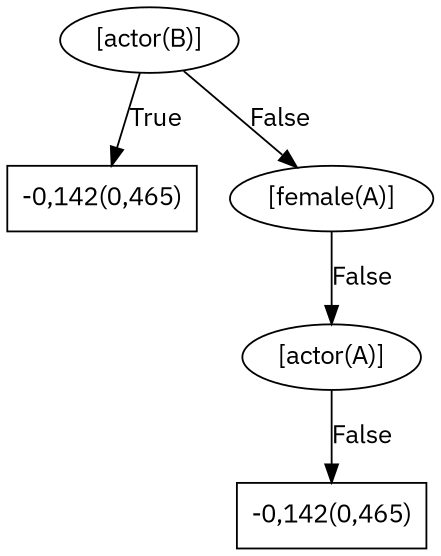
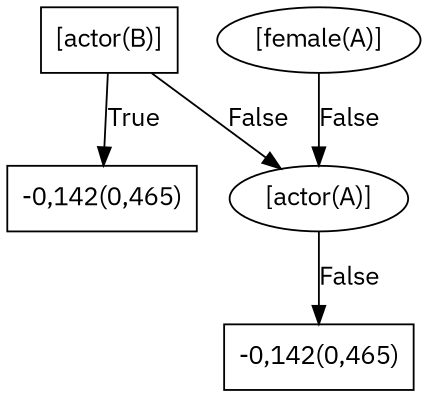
node "[actor(B)]": shape ellipse -> box
edge "[actor(B)]" -> "[female(A)]": now "[actor(B)]" -> "[actor(A)]"
